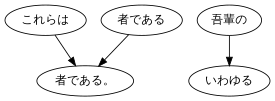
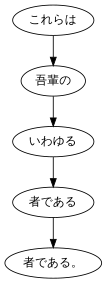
edge "これらは" -> "者である。": now "これらは" -> "吾輩の"
edge "いわゆる" -> "者である": added
